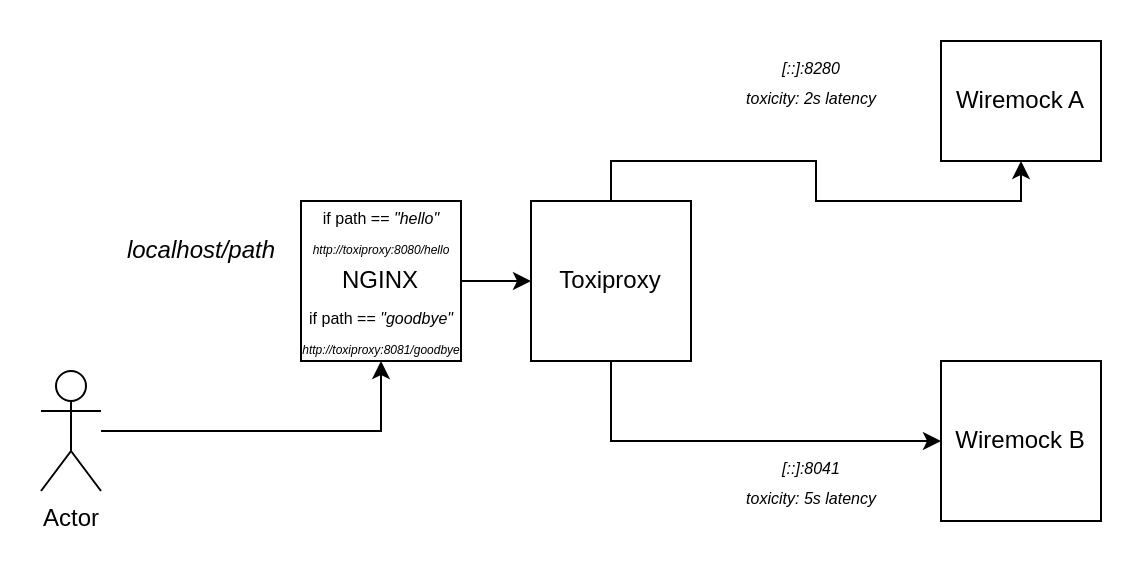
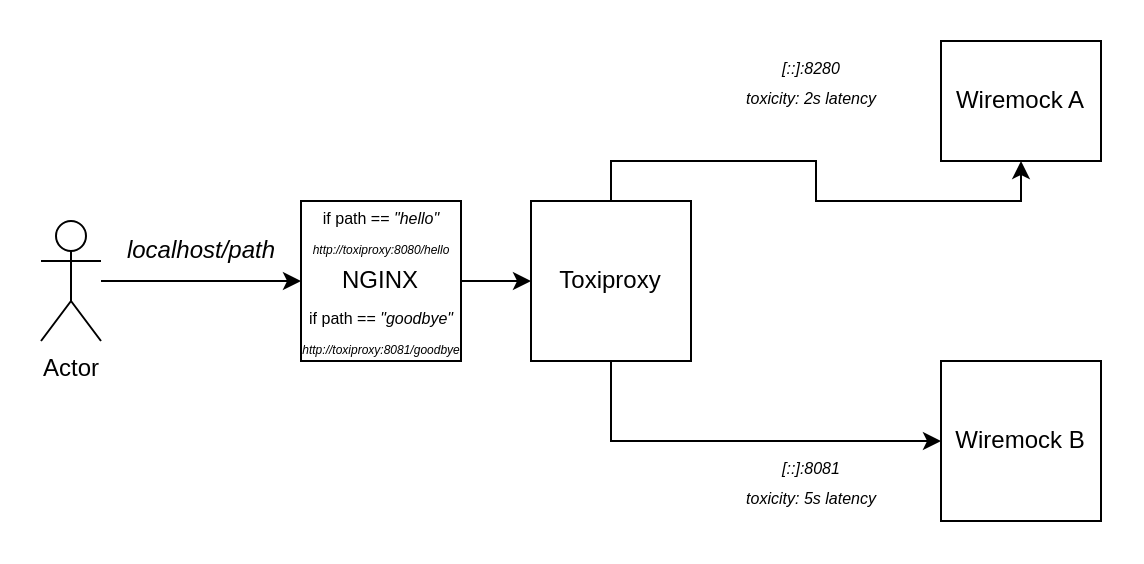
node "Actor": moved (71, 431) -> (71, 281)
node "[::]:8041 toxicity: 5s latency": label "[::]:8041 toxicity: 5s latency" -> "[::]:8081 toxicity: 5s latency"
